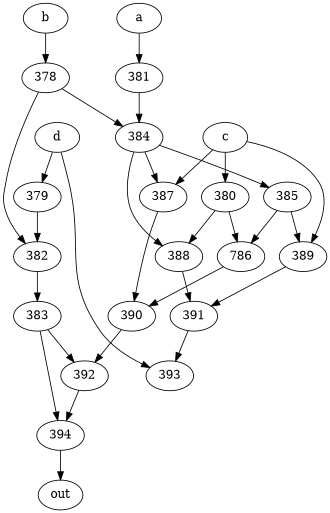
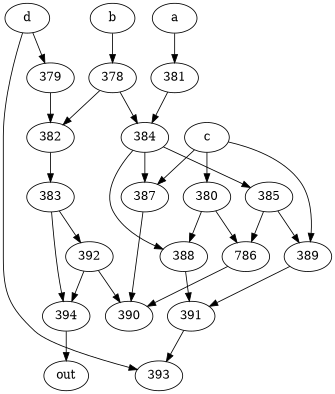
edge "390" -> "392": reversed
